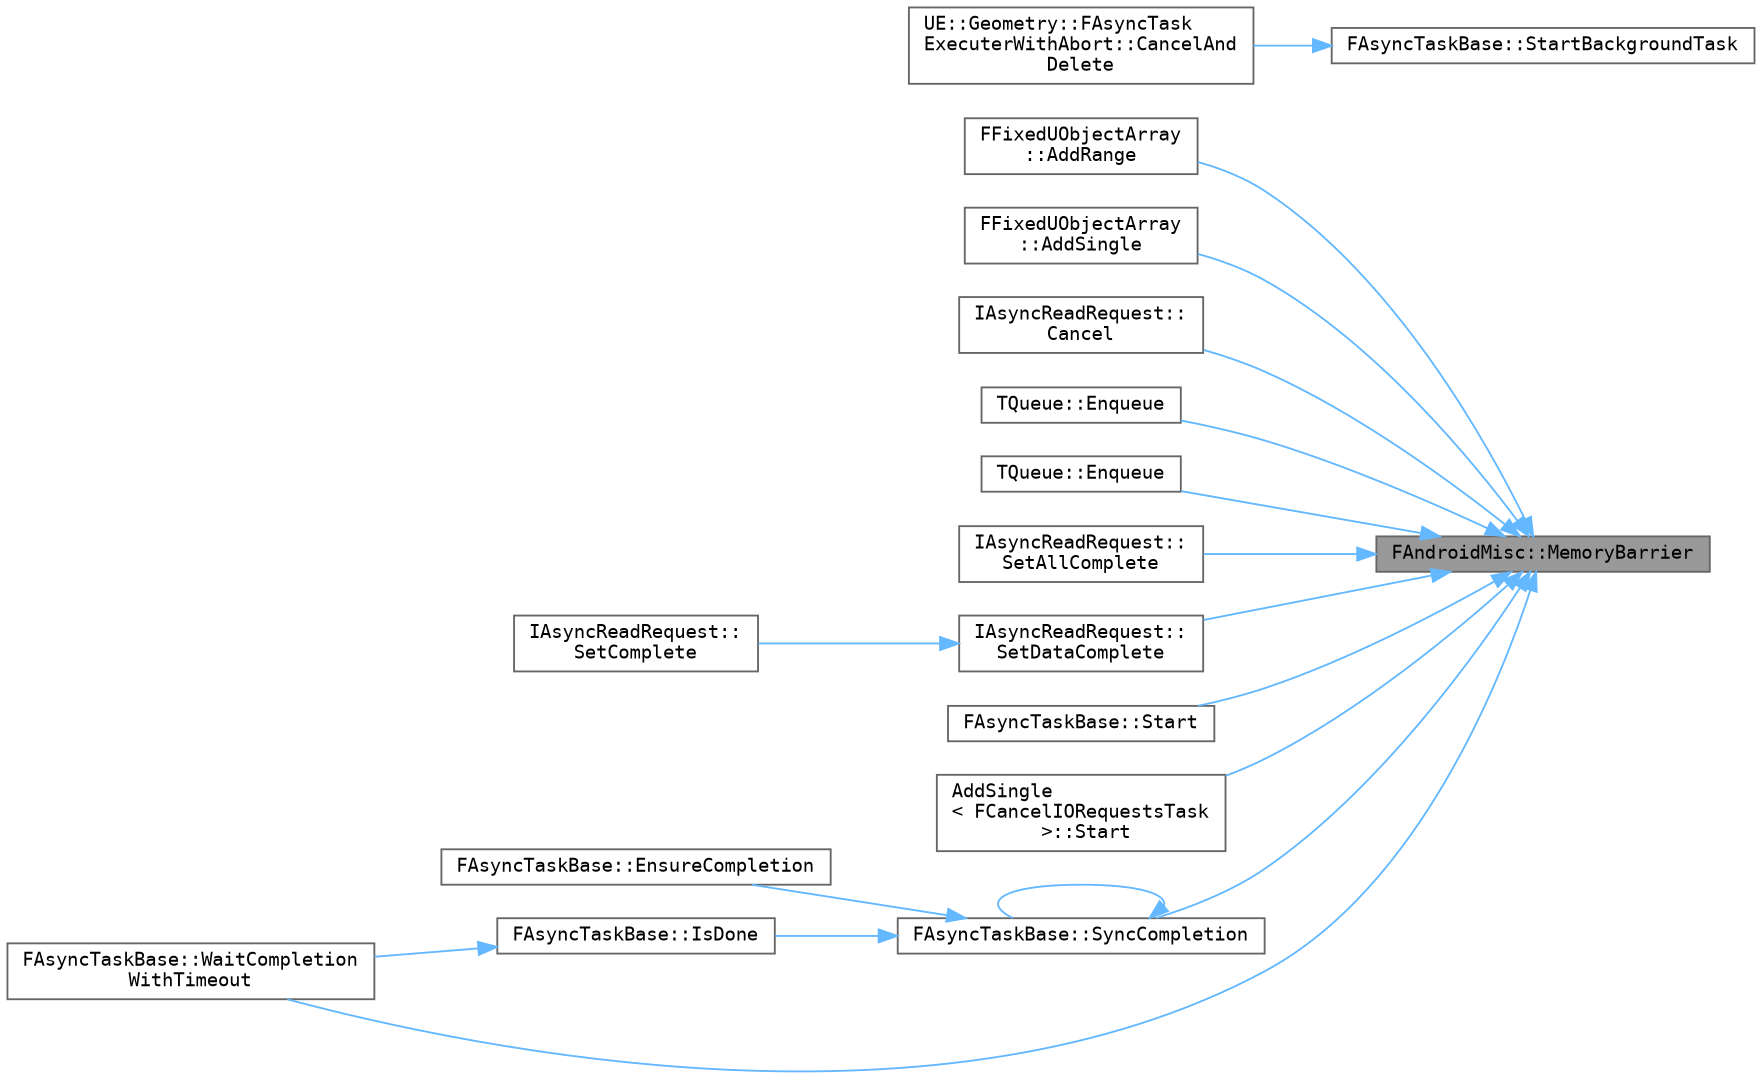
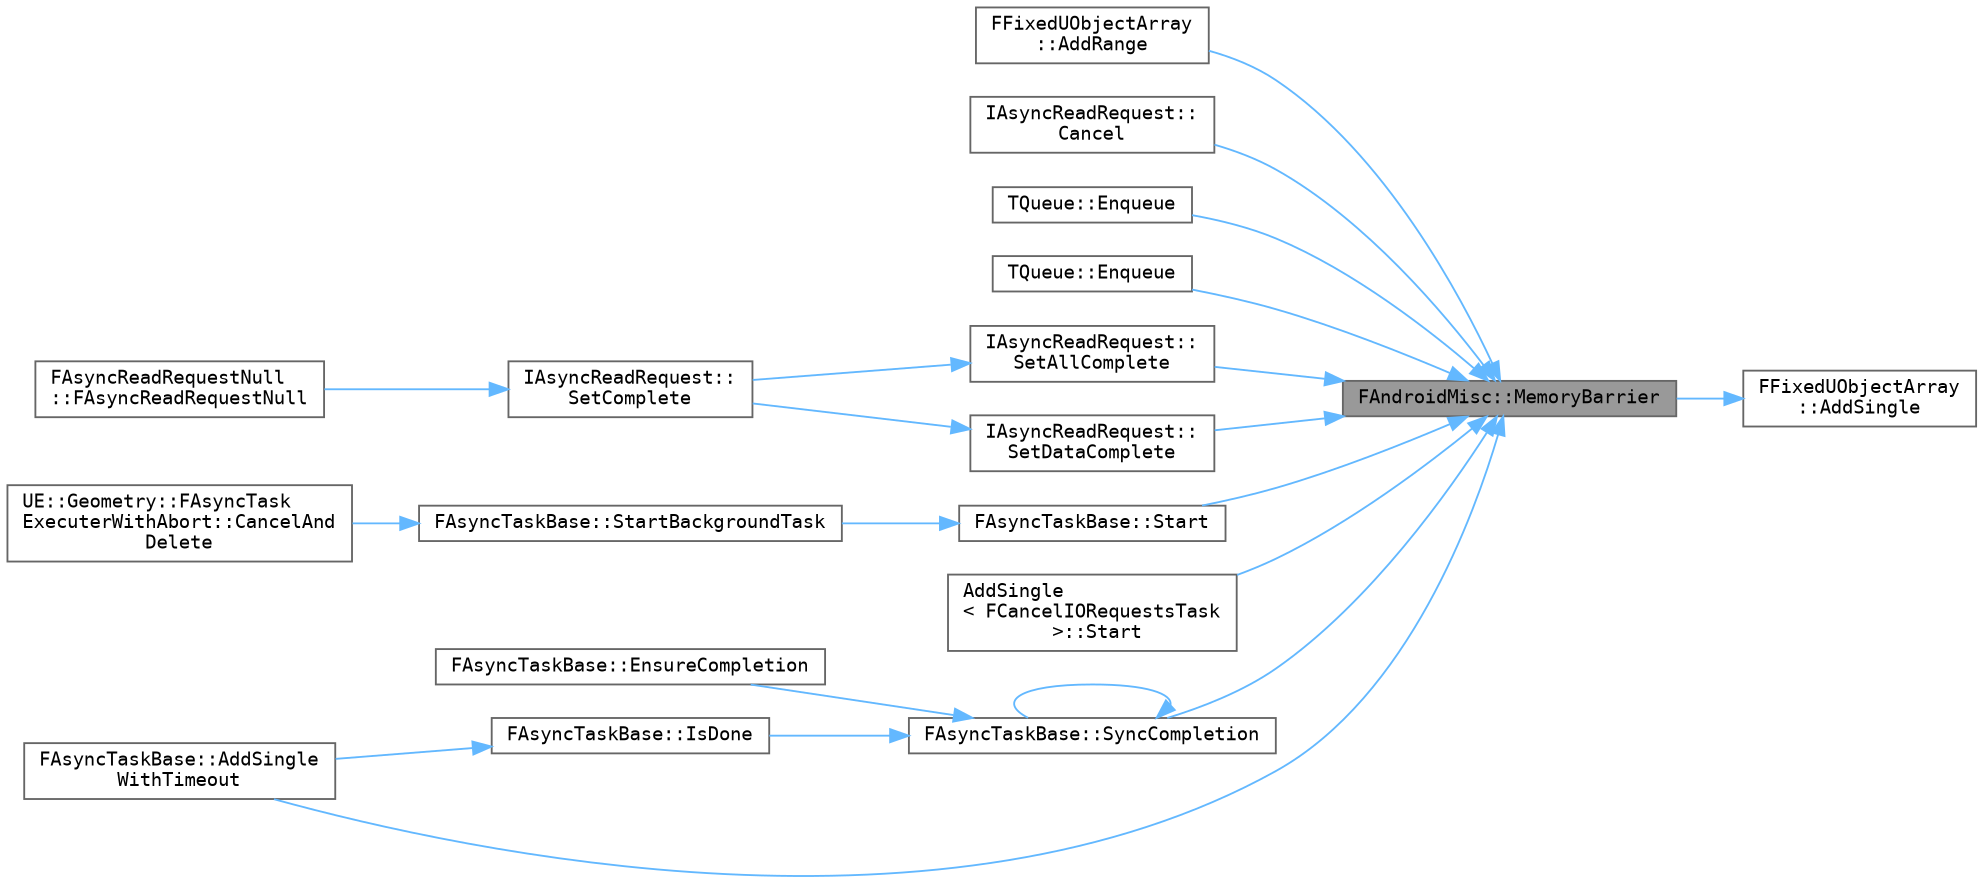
edge "FFixedUObjectArray ::AddSingle" -> "FAndroidMisc::MemoryBarrier": reversed
edge "IAsyncReadRequest:: SetComplete" -> "IAsyncReadRequest:: SetAllComplete": added
node "FAsyncReadRequestNull ::FAsyncReadRequestNull": added
edge "FAsyncTaskBase::StartBackgroundTask" -> "FAsyncTaskBase::Start": added
node "FAsyncTaskBase::WaitCompletion WithTimeout": label "FAsyncTaskBase::WaitCompletion WithTimeout" -> "FAsyncTaskBase::AddSingle WithTimeout"
